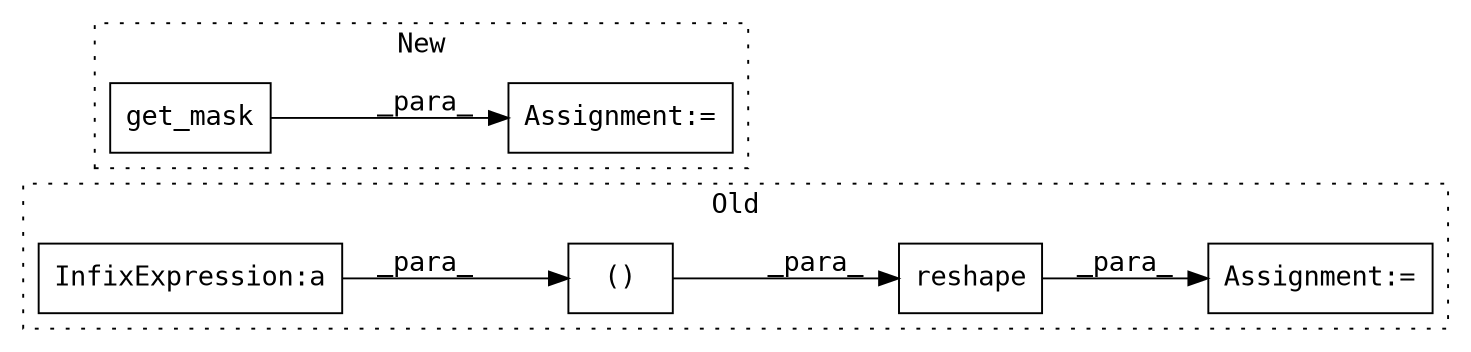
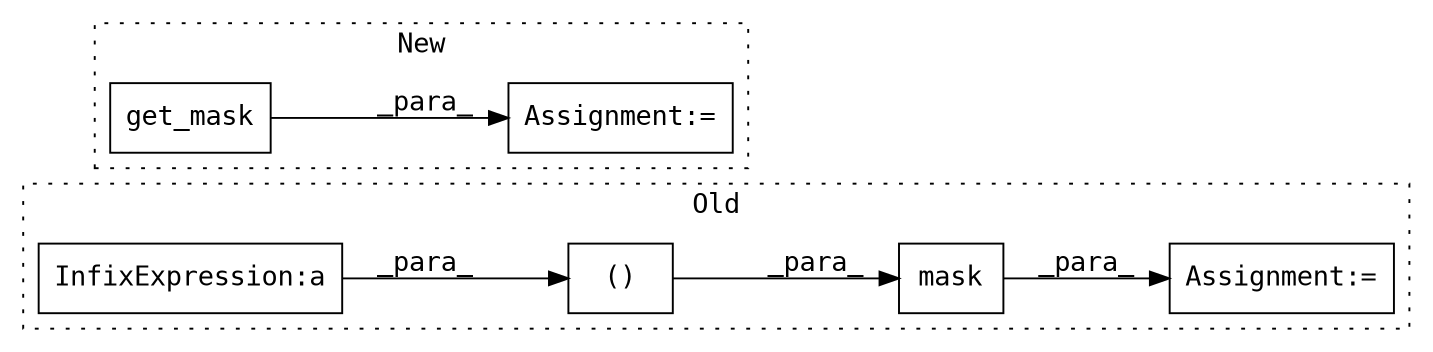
node "reshape": label "reshape" -> "mask"
